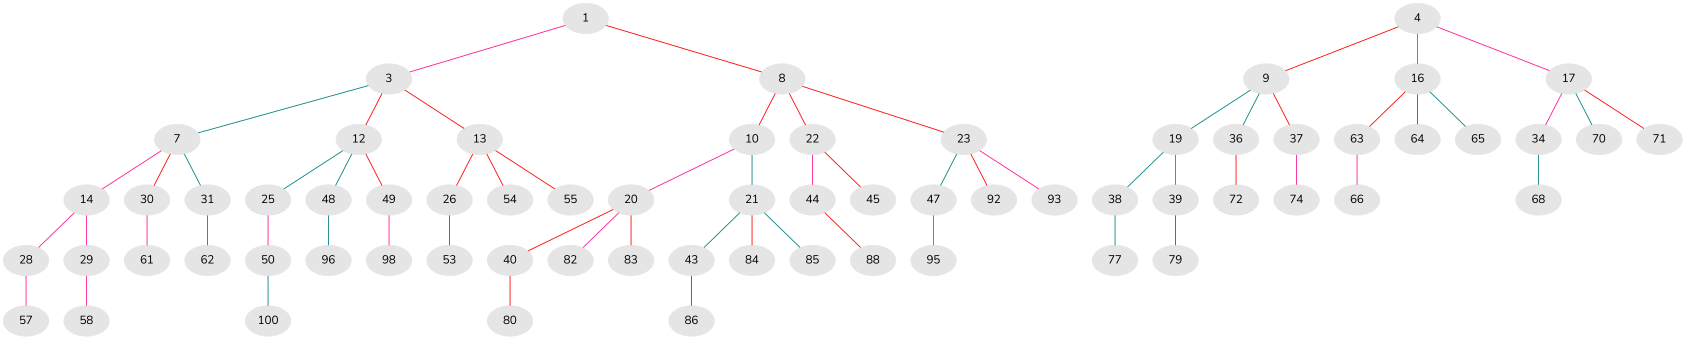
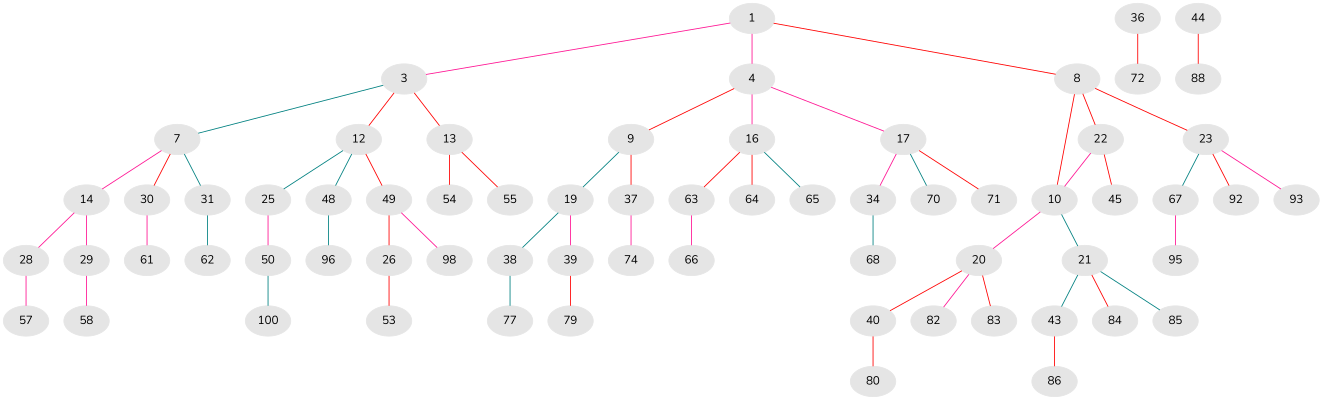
edge "1" -- "4": added
edge "9" -- "36": removed
edge "13" -- "26": now "49" -- "26"
edge "22" -- "44": now "22" -- "10"
node "47": label "47" -> "67"
